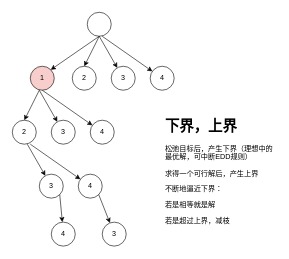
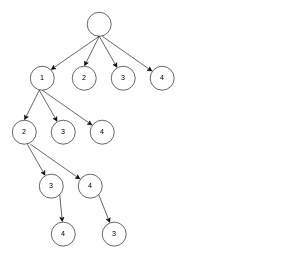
node "1": fillcolor #f8cecc -> #ffffff
node "下界，上界松弛目标后，产生下界（理想中的最优解，可中断EDD规则） 求得一个可行解后，产生上界 不断地逼近下界： 若是相等就是解 若是超过上界，减枝": removed
